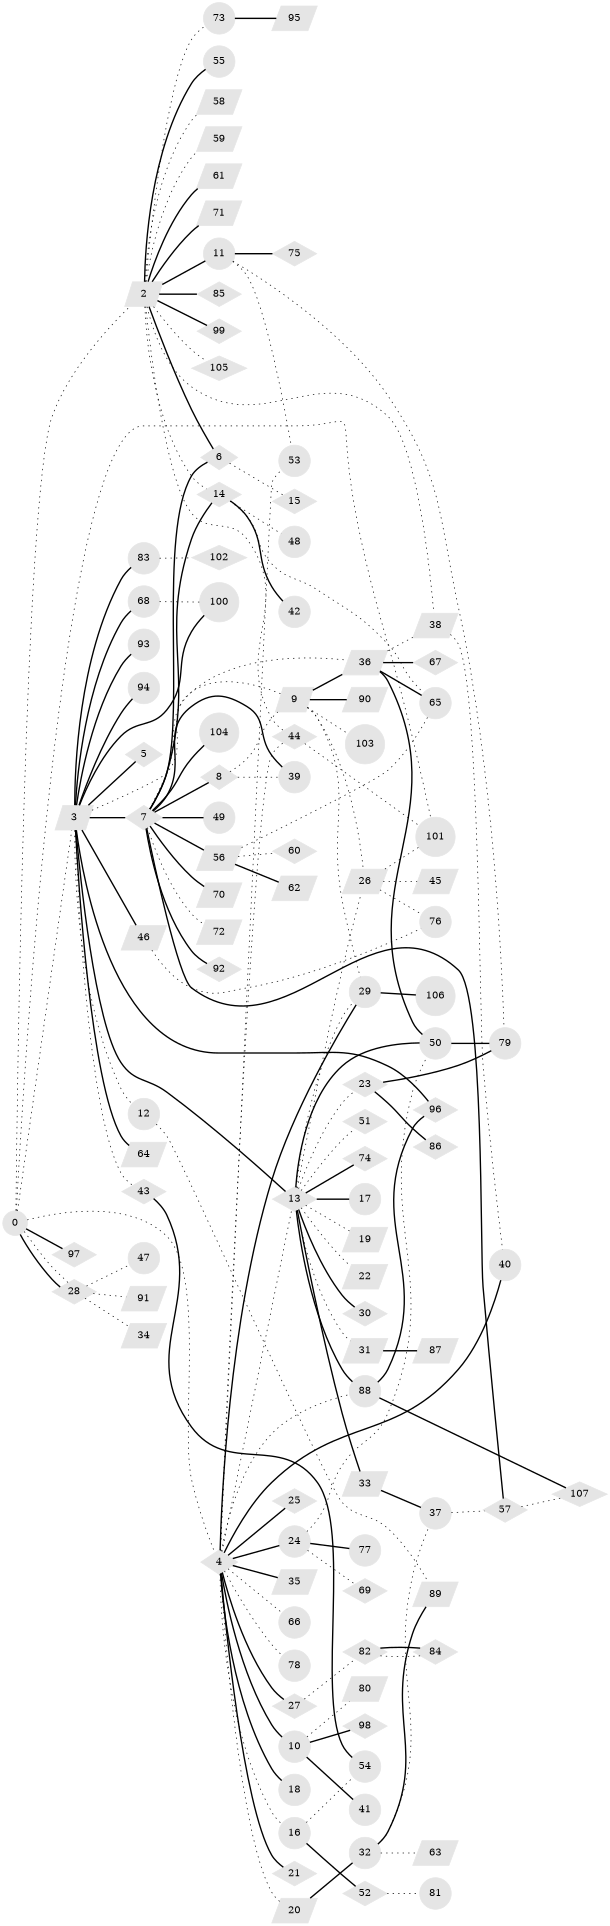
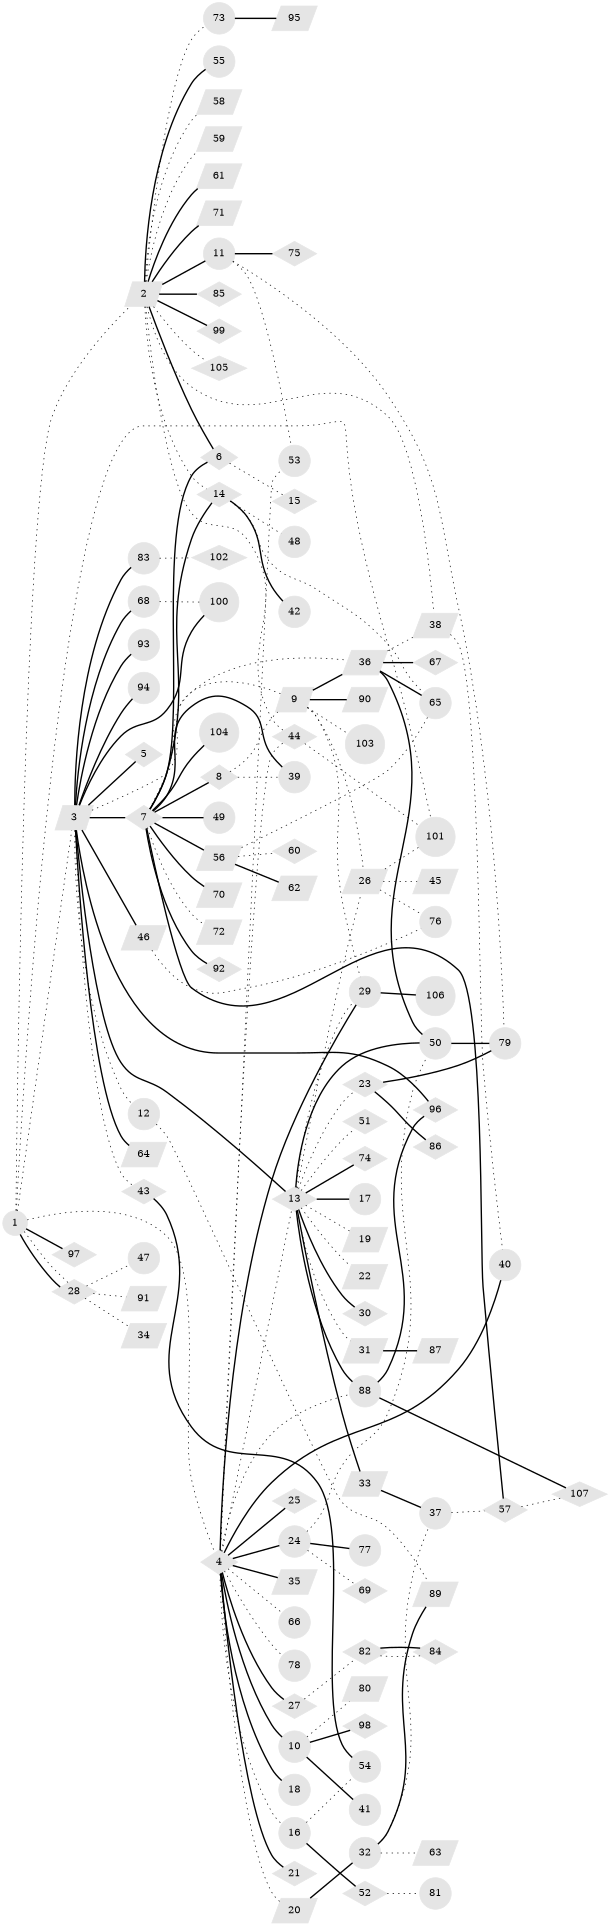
node "0": label "0" -> "1"
